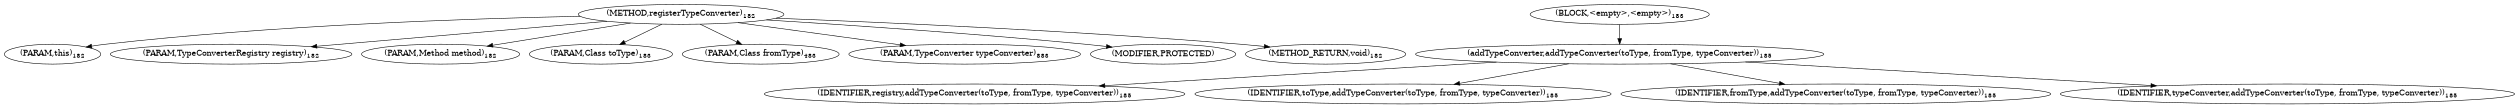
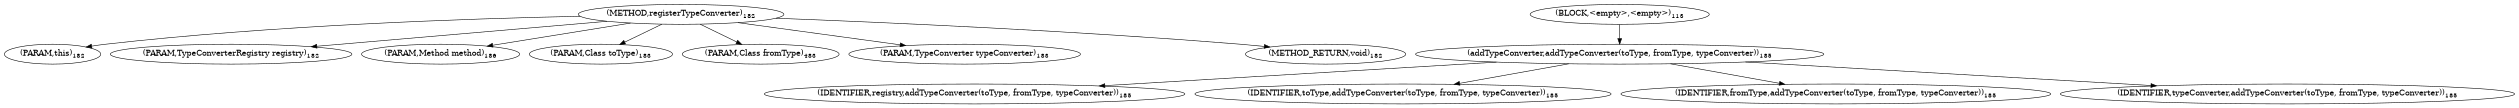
node "(BLOCK,<empty>,<empty>)": text "183" -> "113"
node "(PARAM,Method method)": text "182" -> "186"
node "(PARAM,TypeConverter typeConverter)": text "883" -> "183"
node "(MODIFIER,PROTECTED)": removed
